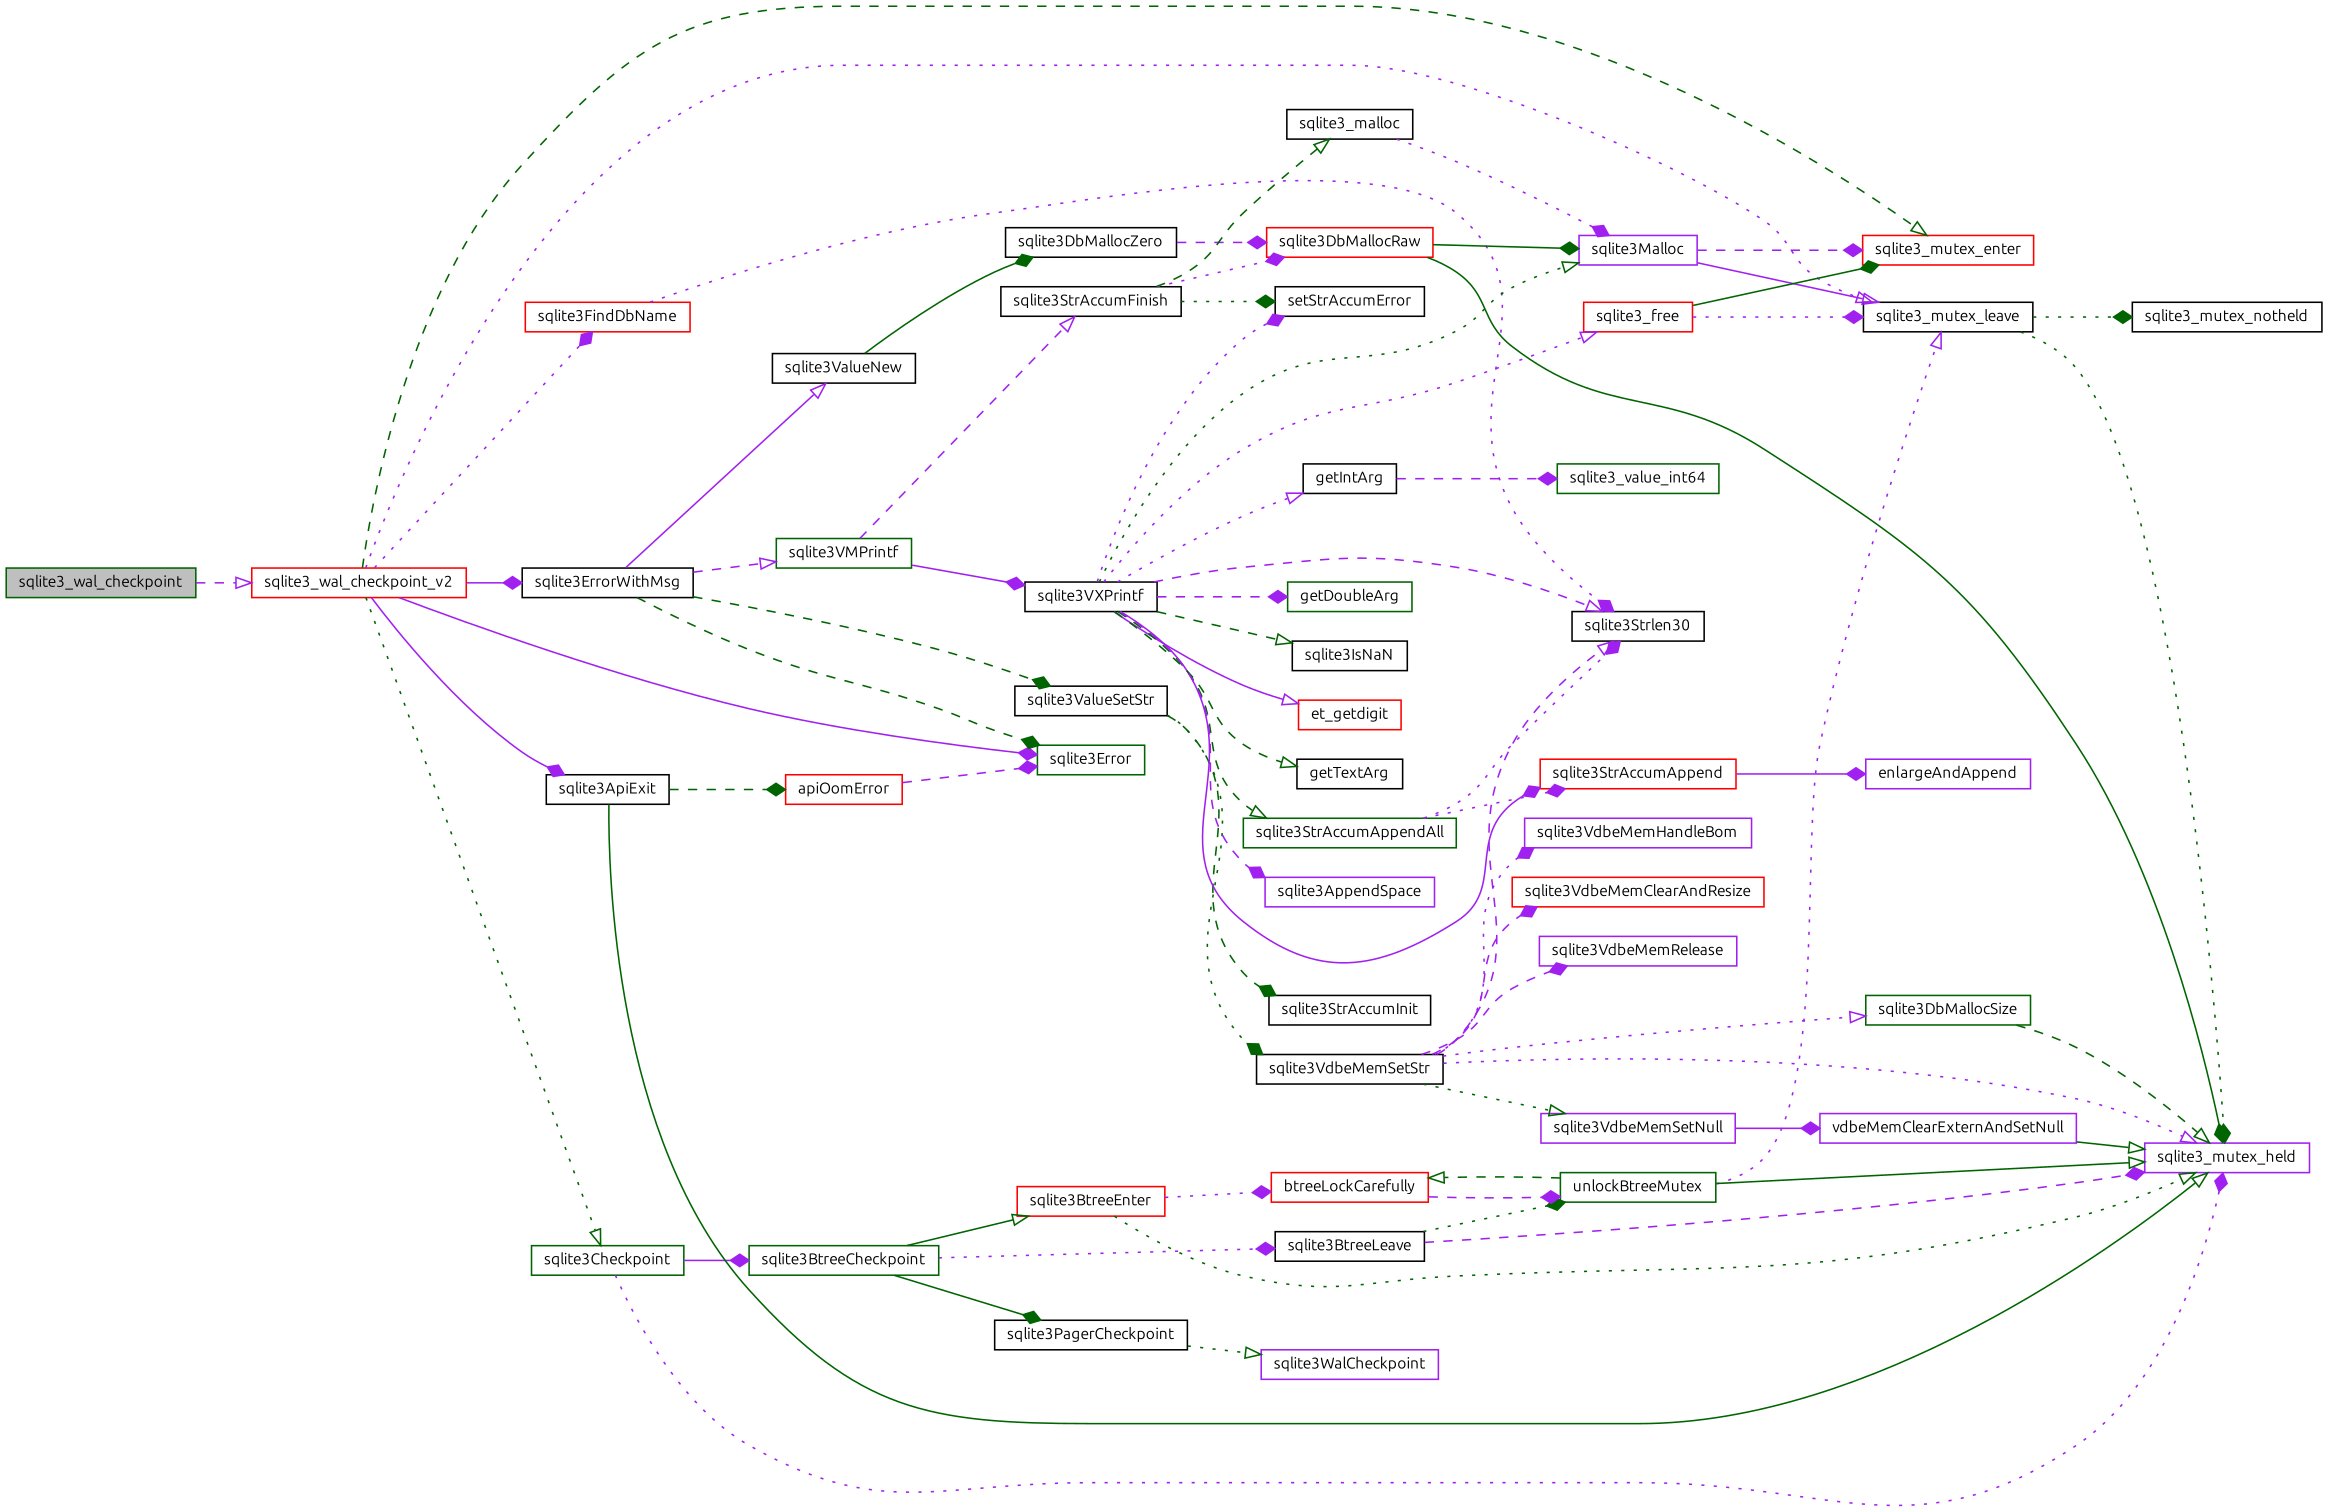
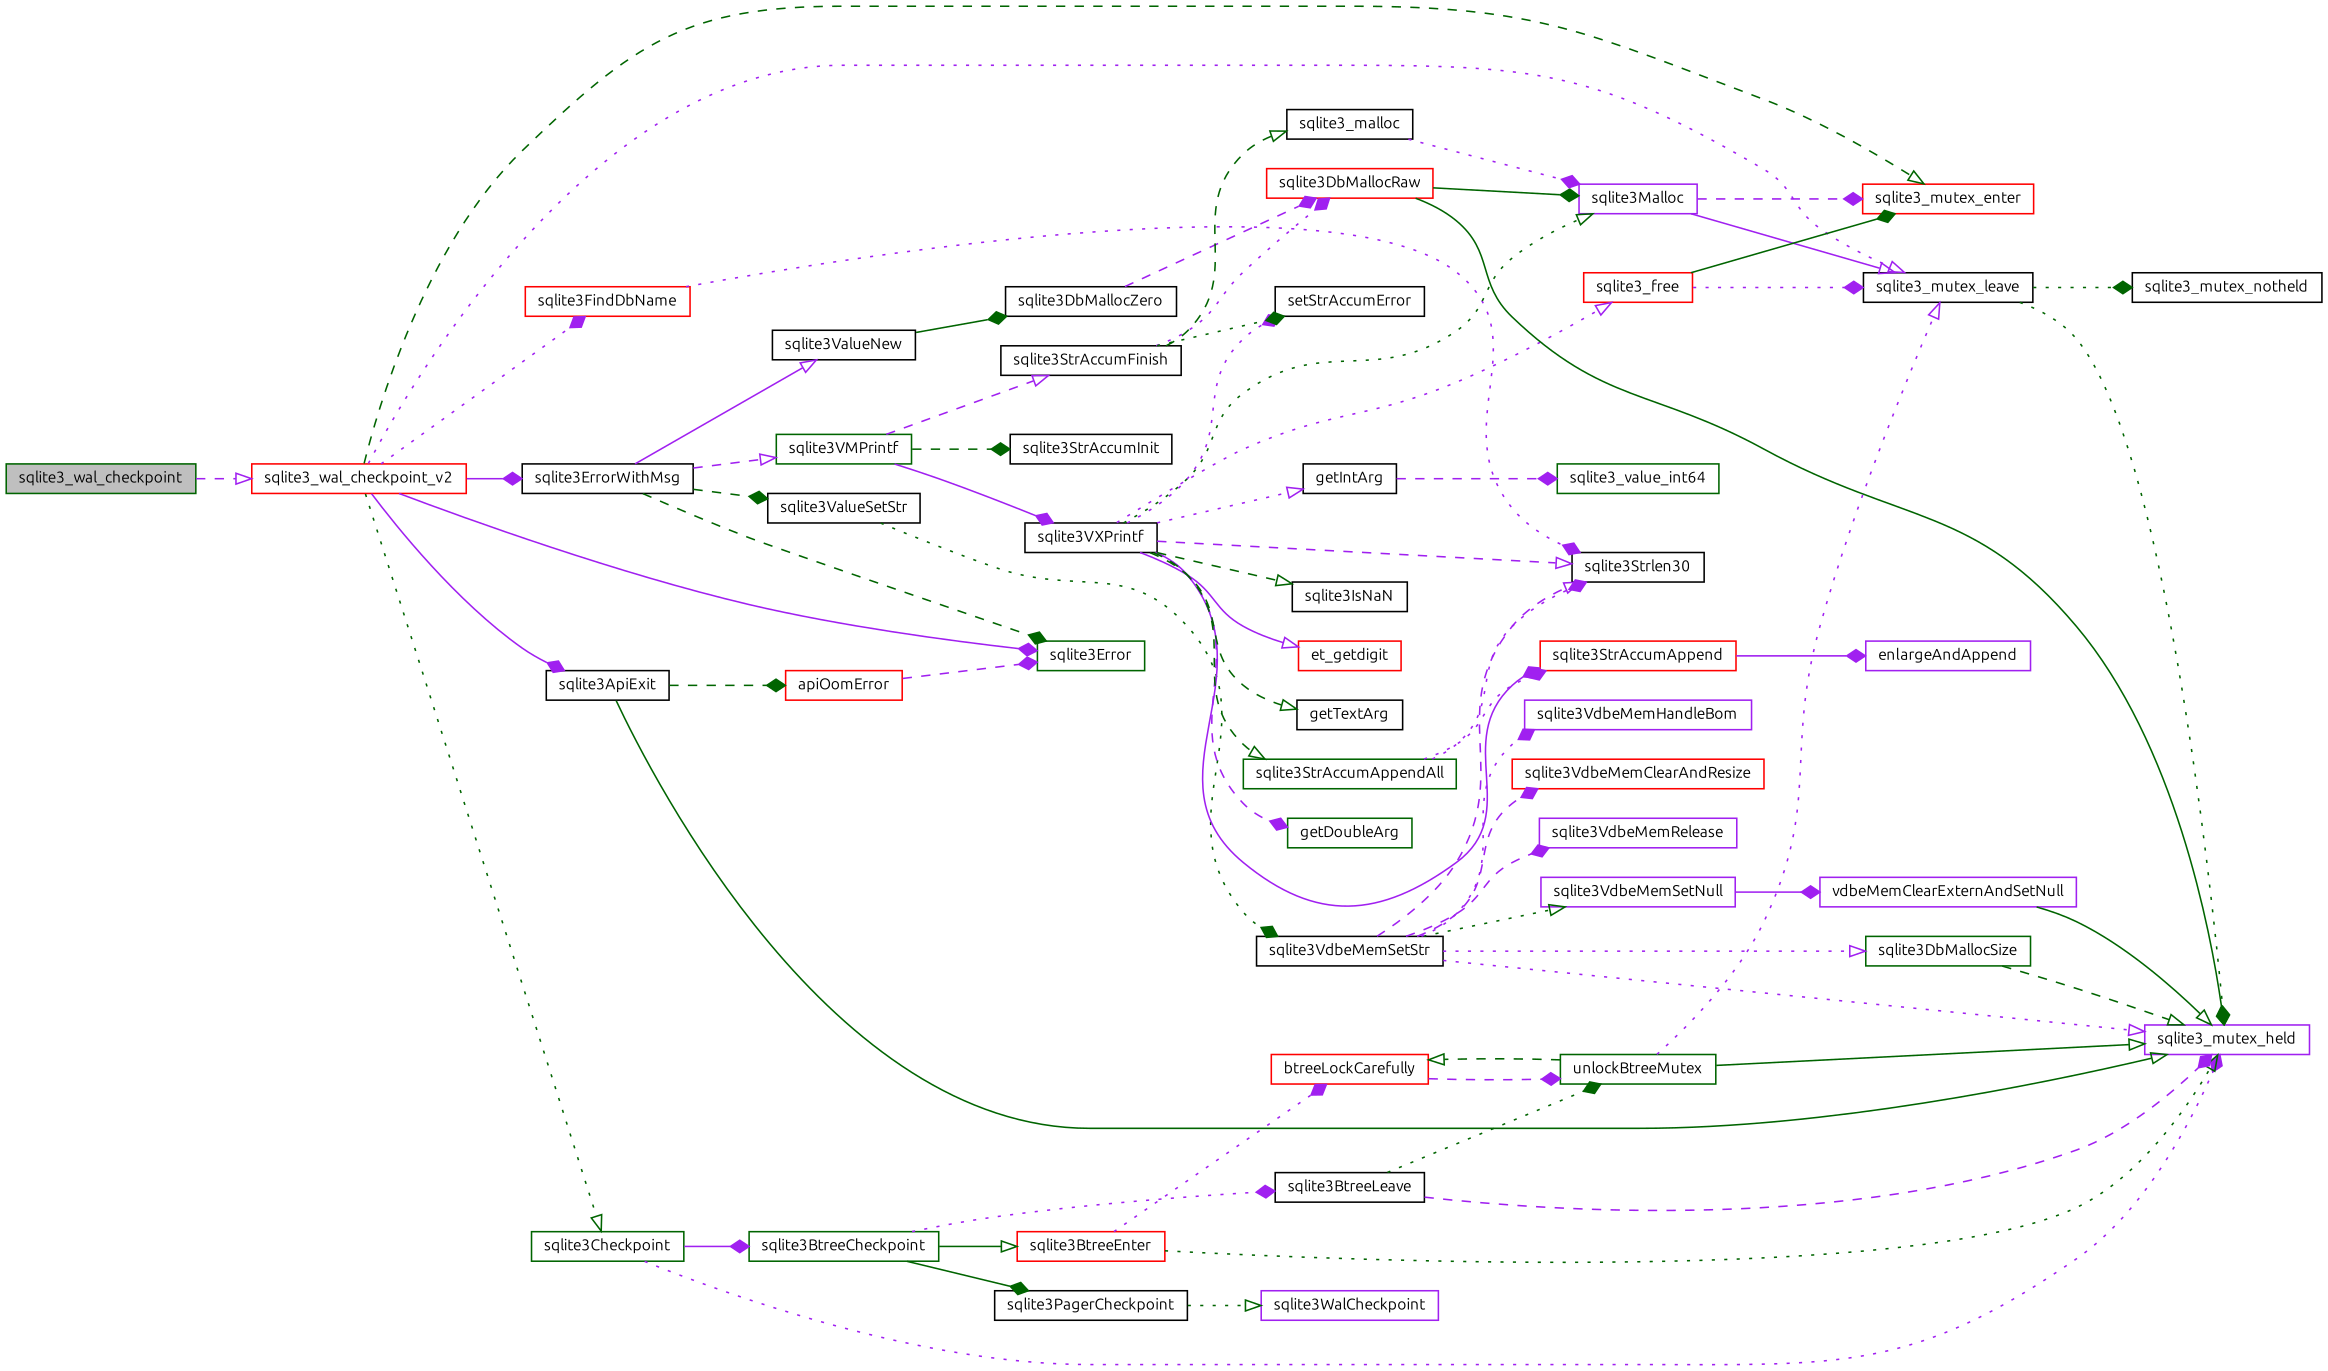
edge "sqlite3ValueSetStr" -> "sqlite3StrAccumInit": now "sqlite3VMPrintf" -> "sqlite3StrAccumInit"
node "sqlite3AppendSpace": removed
